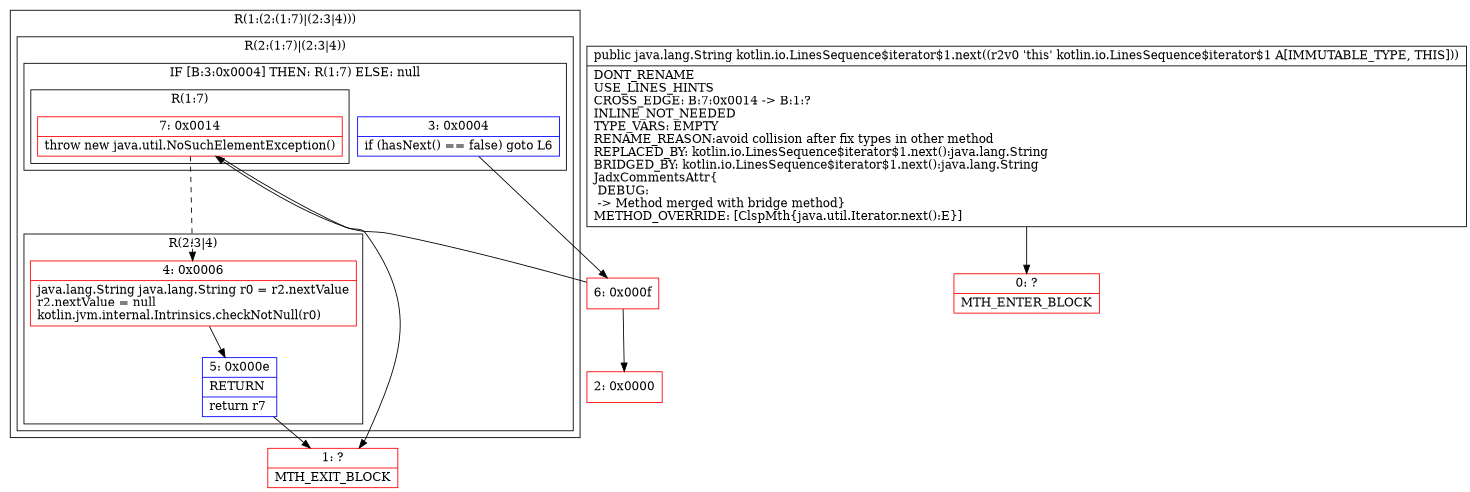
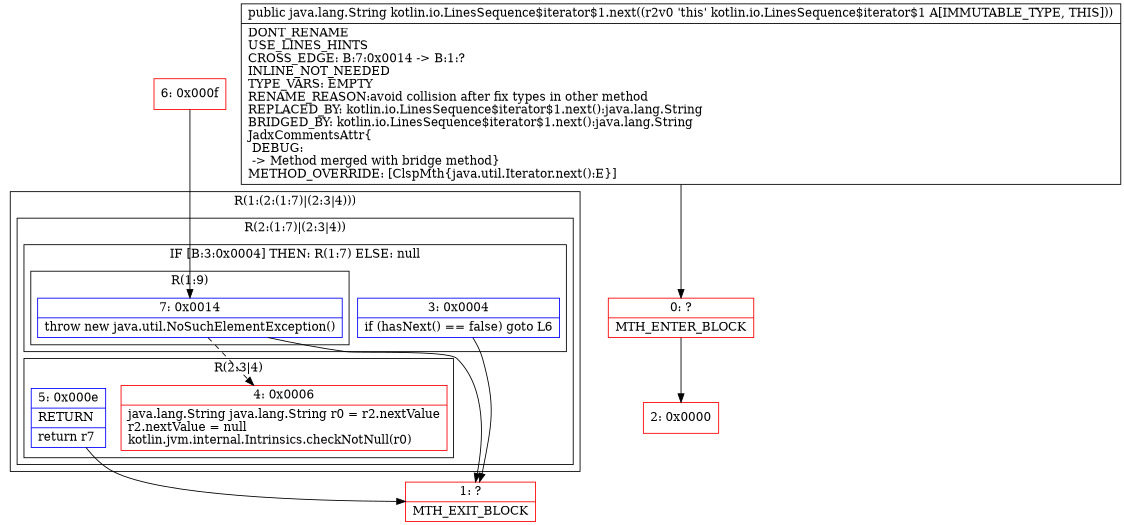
cluster "R(1:7)": label "R(1:7)" -> "R(1:9)"
node "7: 0x0014": color red -> blue
edge "3: 0x0004" -> "6: 0x000f": now "3: 0x0004" -> "1: ?"
edge "6: 0x000f" -> "2: 0x0000": now "0: ?" -> "2: 0x0000"
edge "4: 0x0006" -> "5: 0x000e": removed
